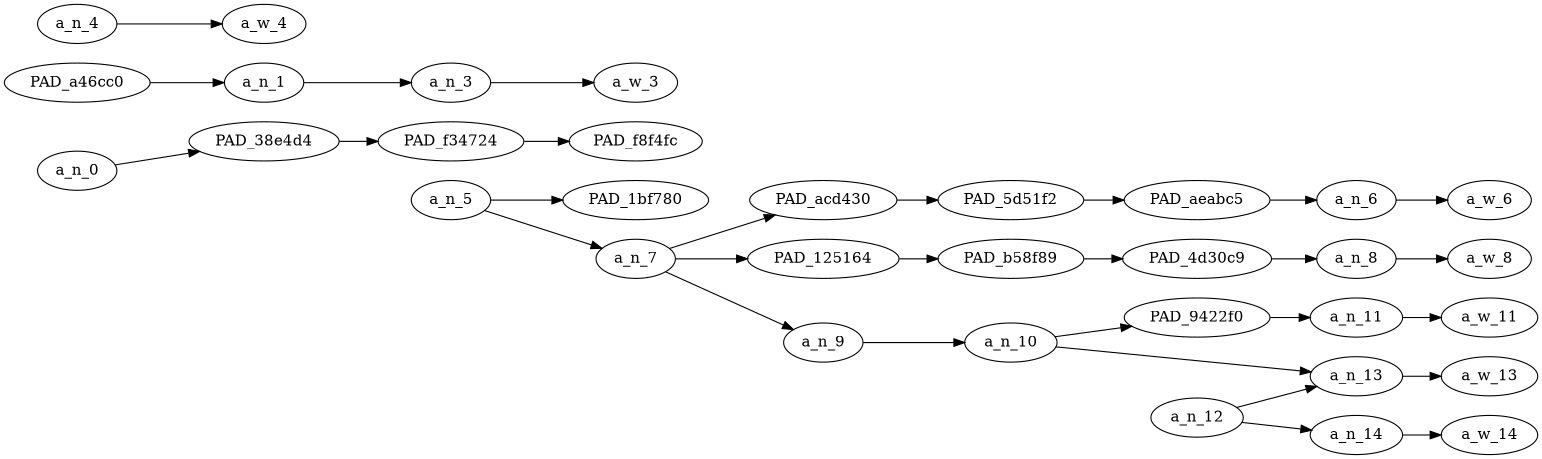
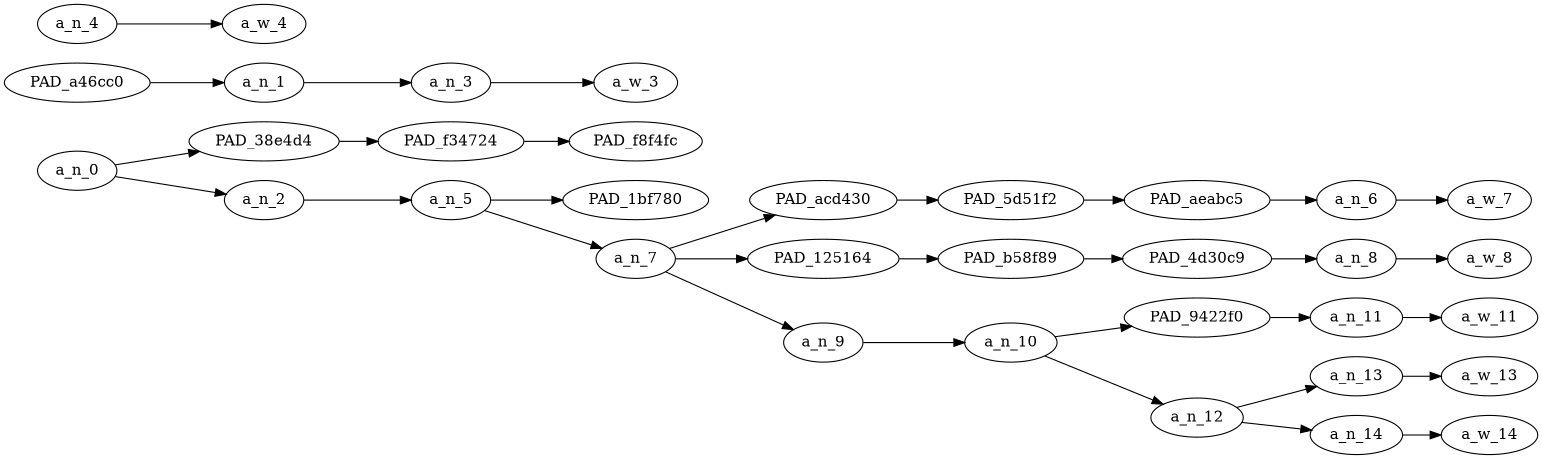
node "a_n_2": added
node "a_w_6": label "a_w_6" -> "a_w_7"
edge "a_n_10" -> "a_n_13": now "a_n_10" -> "a_n_12"
